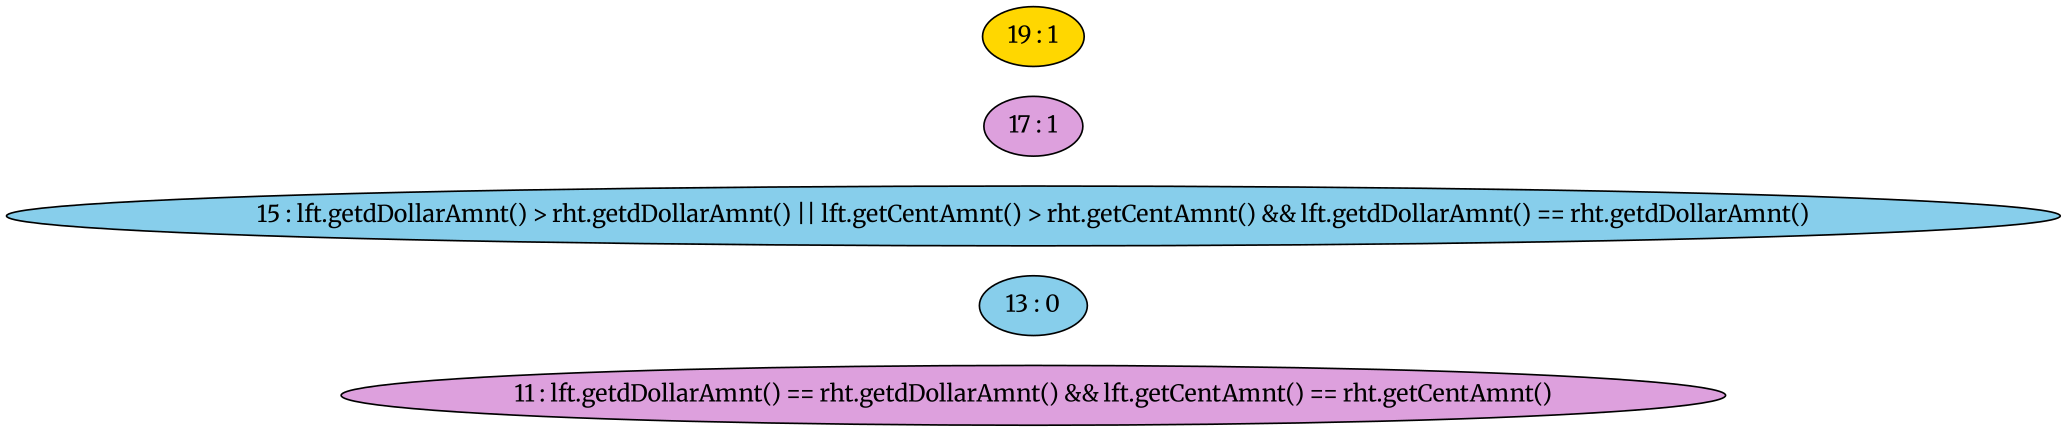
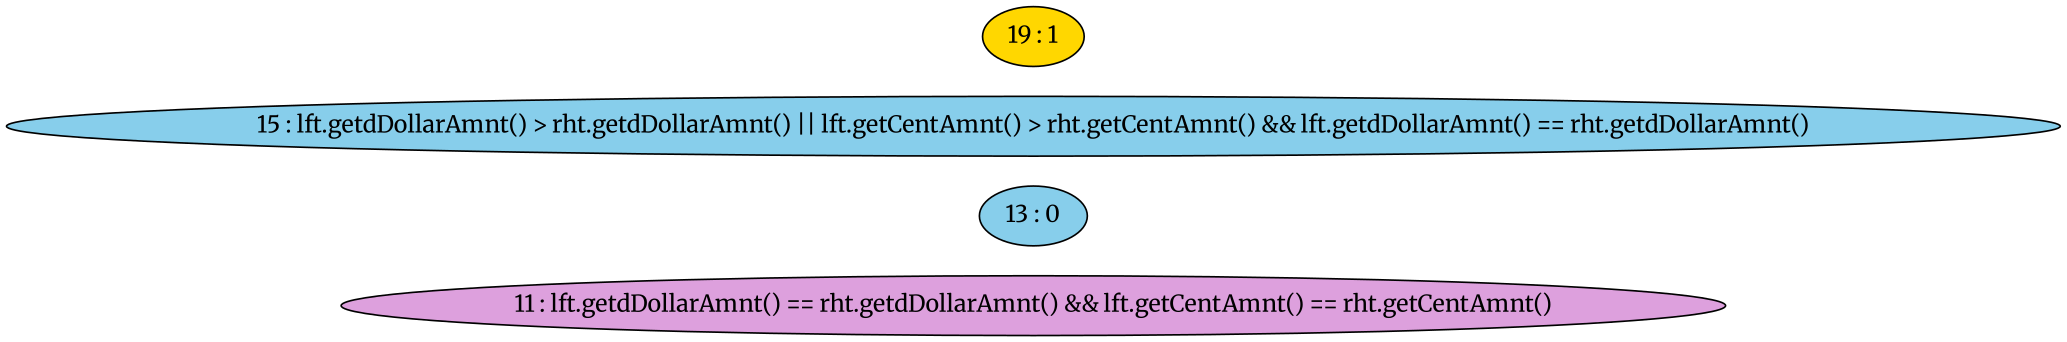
node "17 : 1": removed
